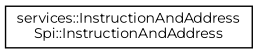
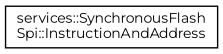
node "services::InstructionAndAddress Spi::InstructionAndAddress": label "services::InstructionAndAddress Spi::InstructionAndAddress" -> "services::SynchronousFlash Spi::InstructionAndAddress"
